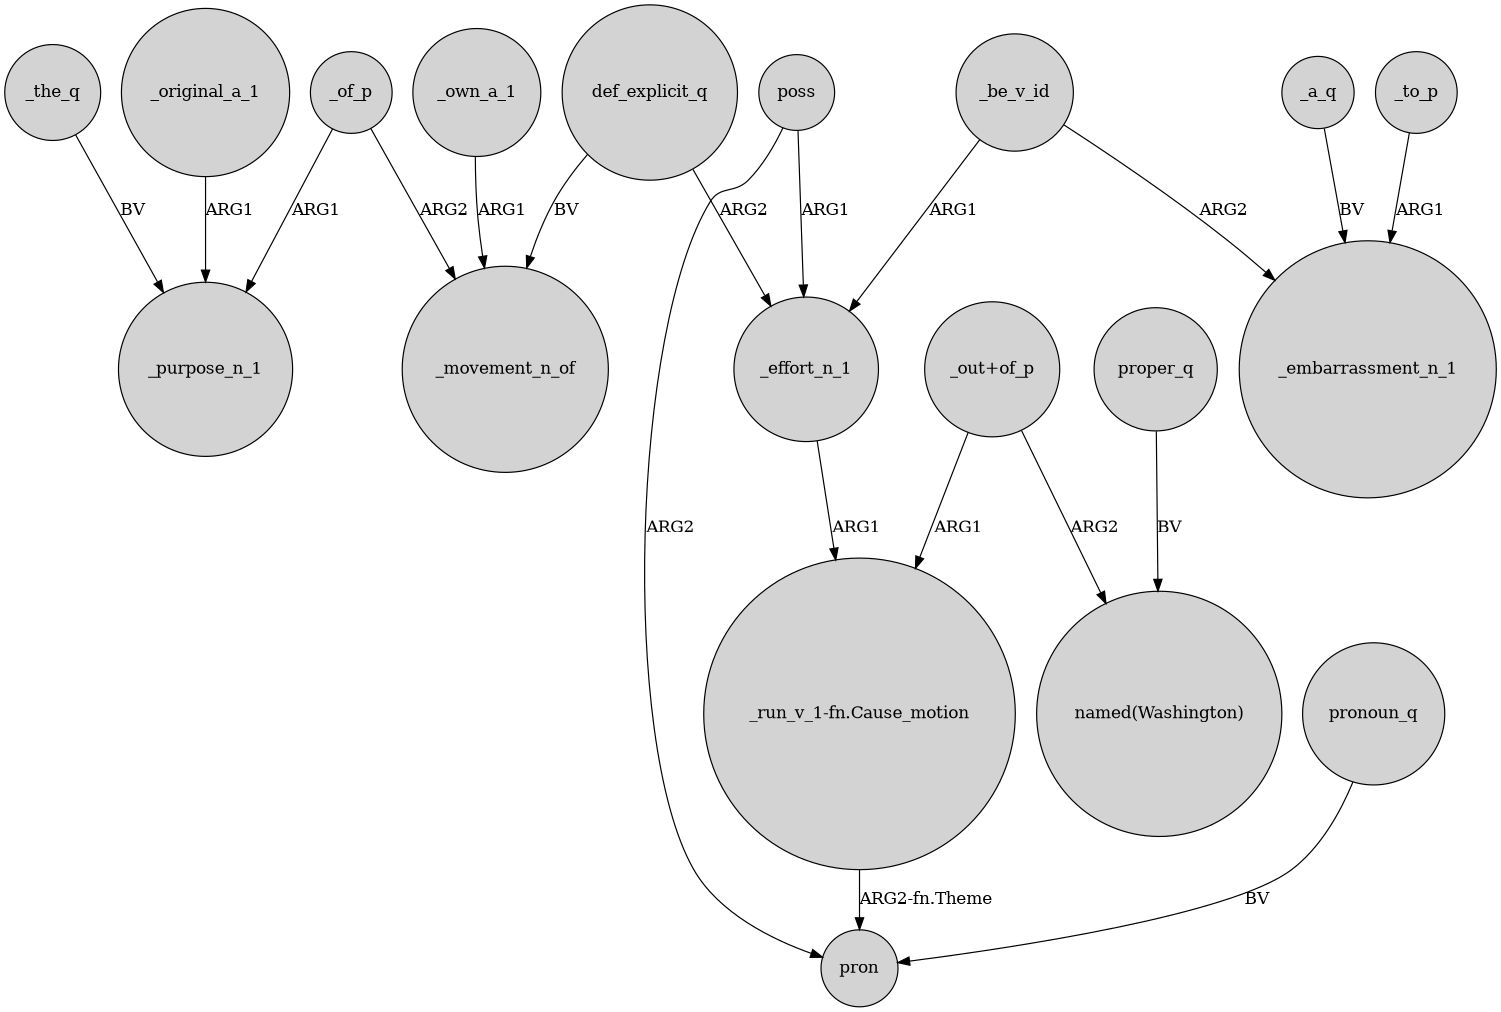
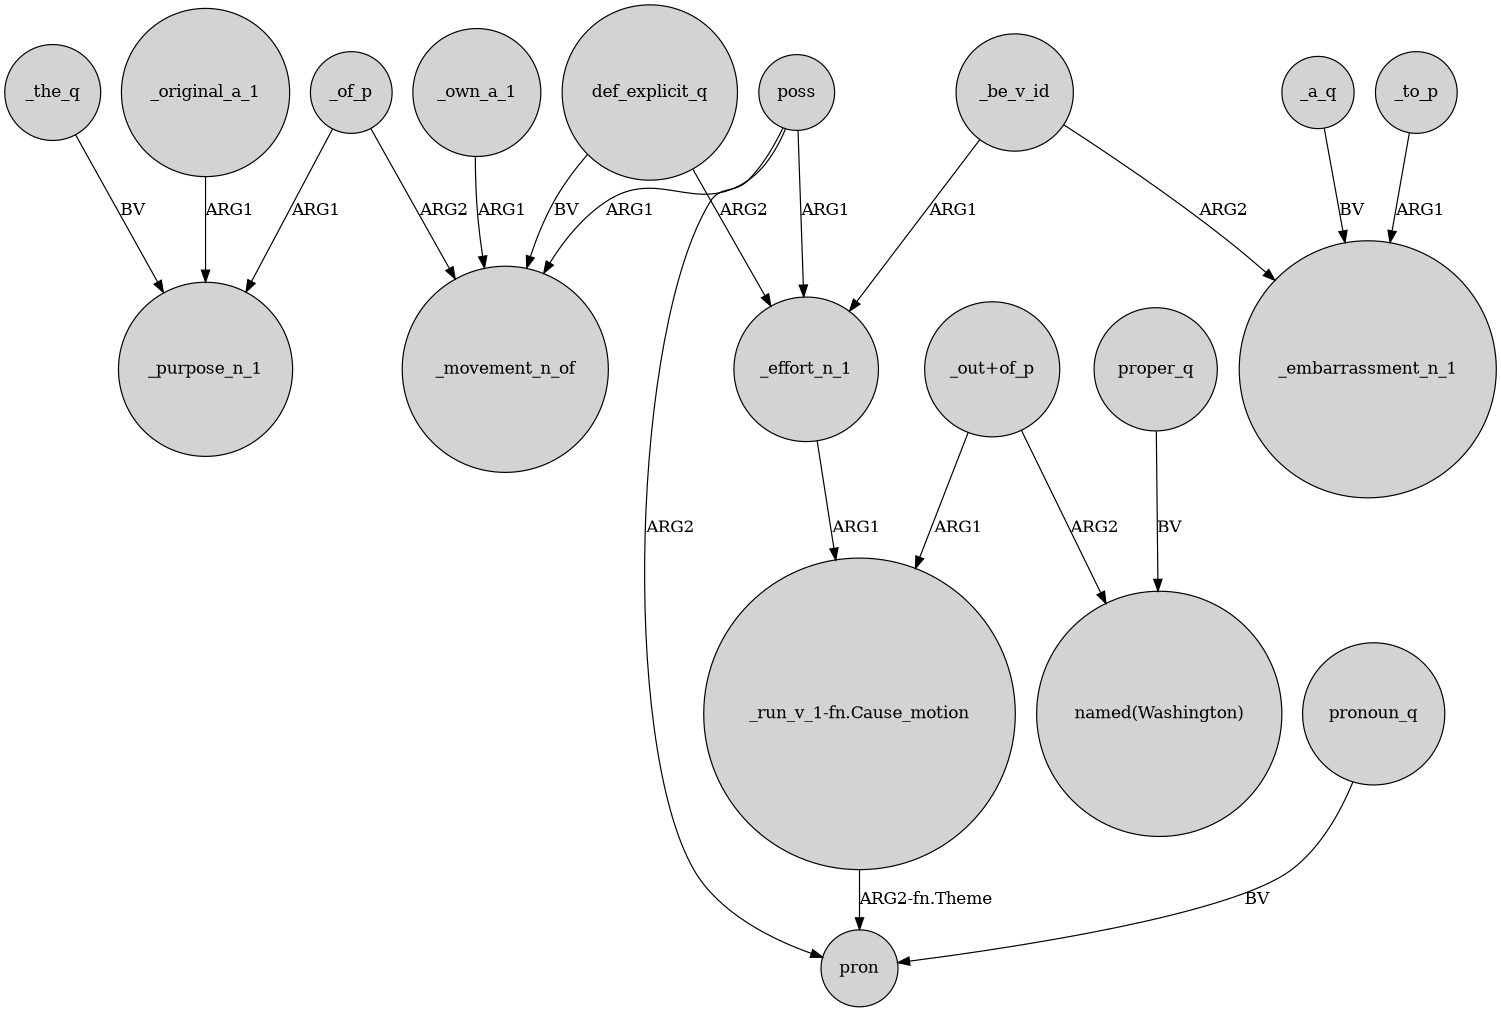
edge "poss" -> "_movement_n_of": added, label "ARG1"
